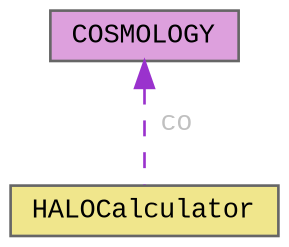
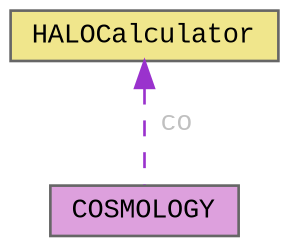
edge "HALOCalculator" -> "COSMOLOGY": reversed
